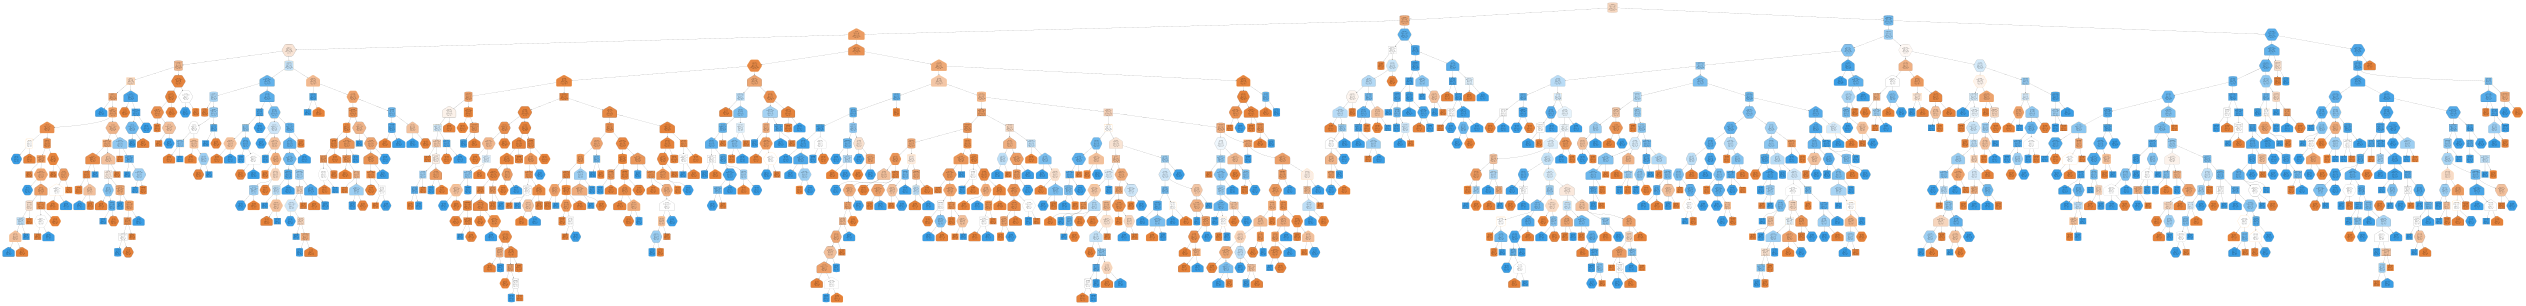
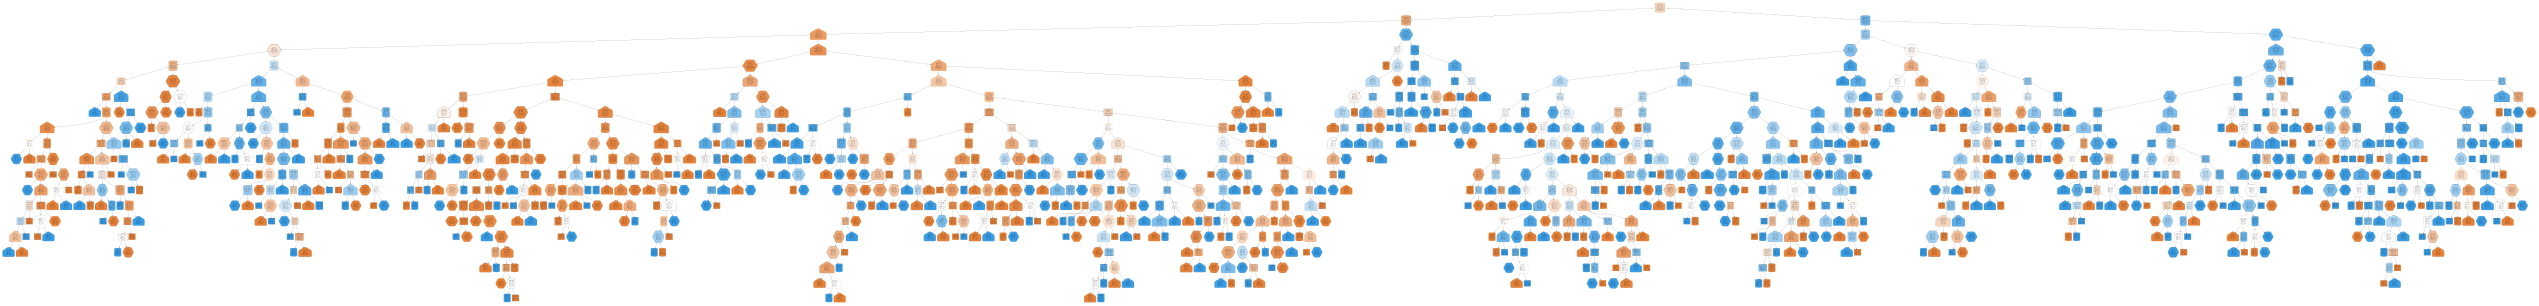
node "node #320 gini = 0.0 samples = 8 value = [8, 0] class = No": added
